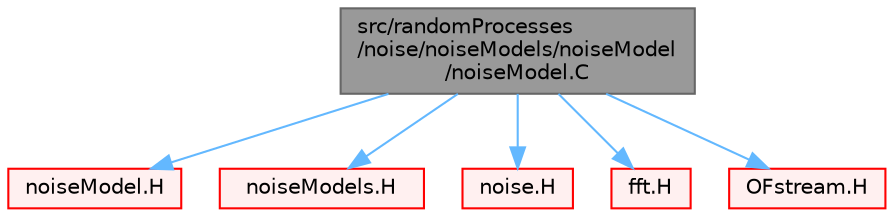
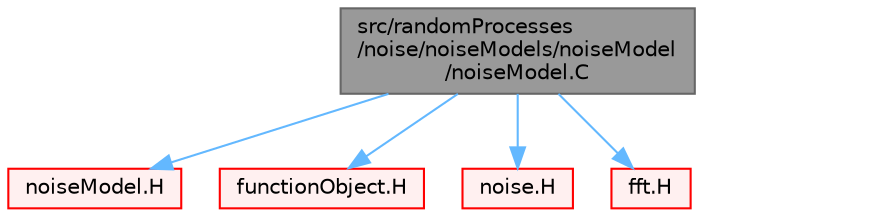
node "noiseModels.H": label "noiseModels.H" -> "functionObject.H"
node "OFstream.H": removed
